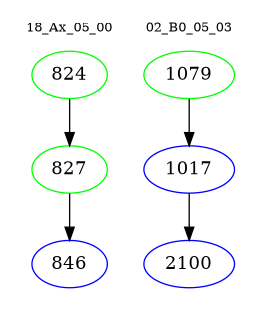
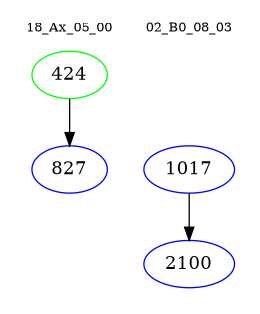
cluster "02_B0_05_03": label "02_B0_05_03" -> "02_B0_08_03"
node "824": label "824" -> "424"
node "1079": removed
node "827": color green -> blue
node "846": removed
